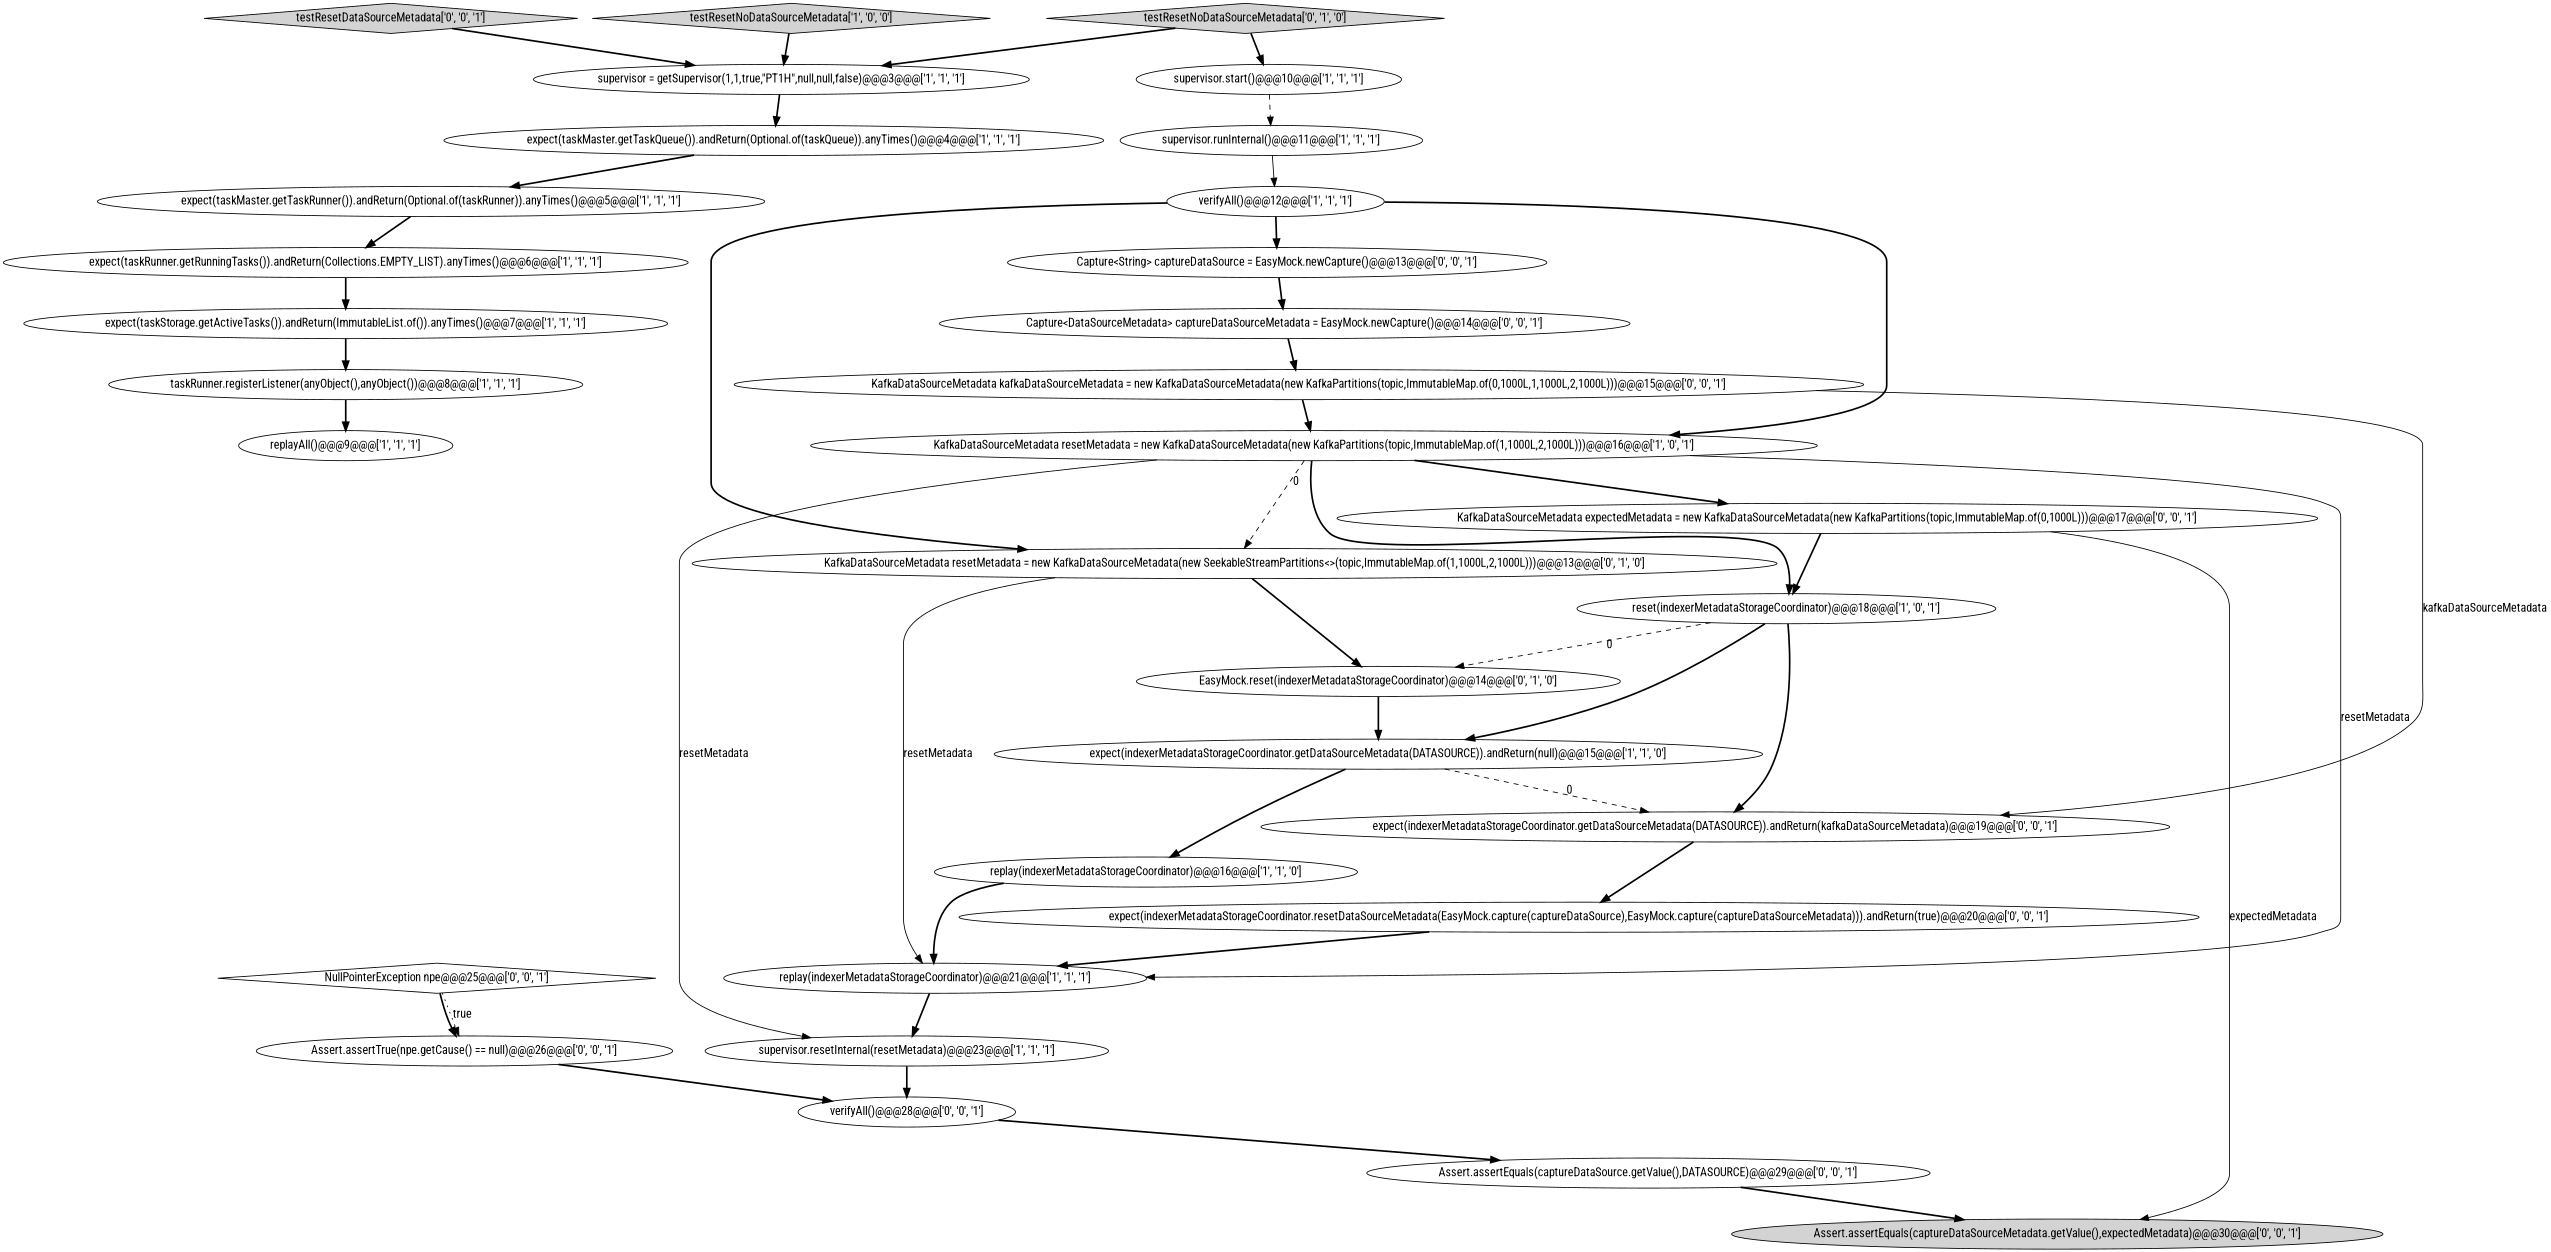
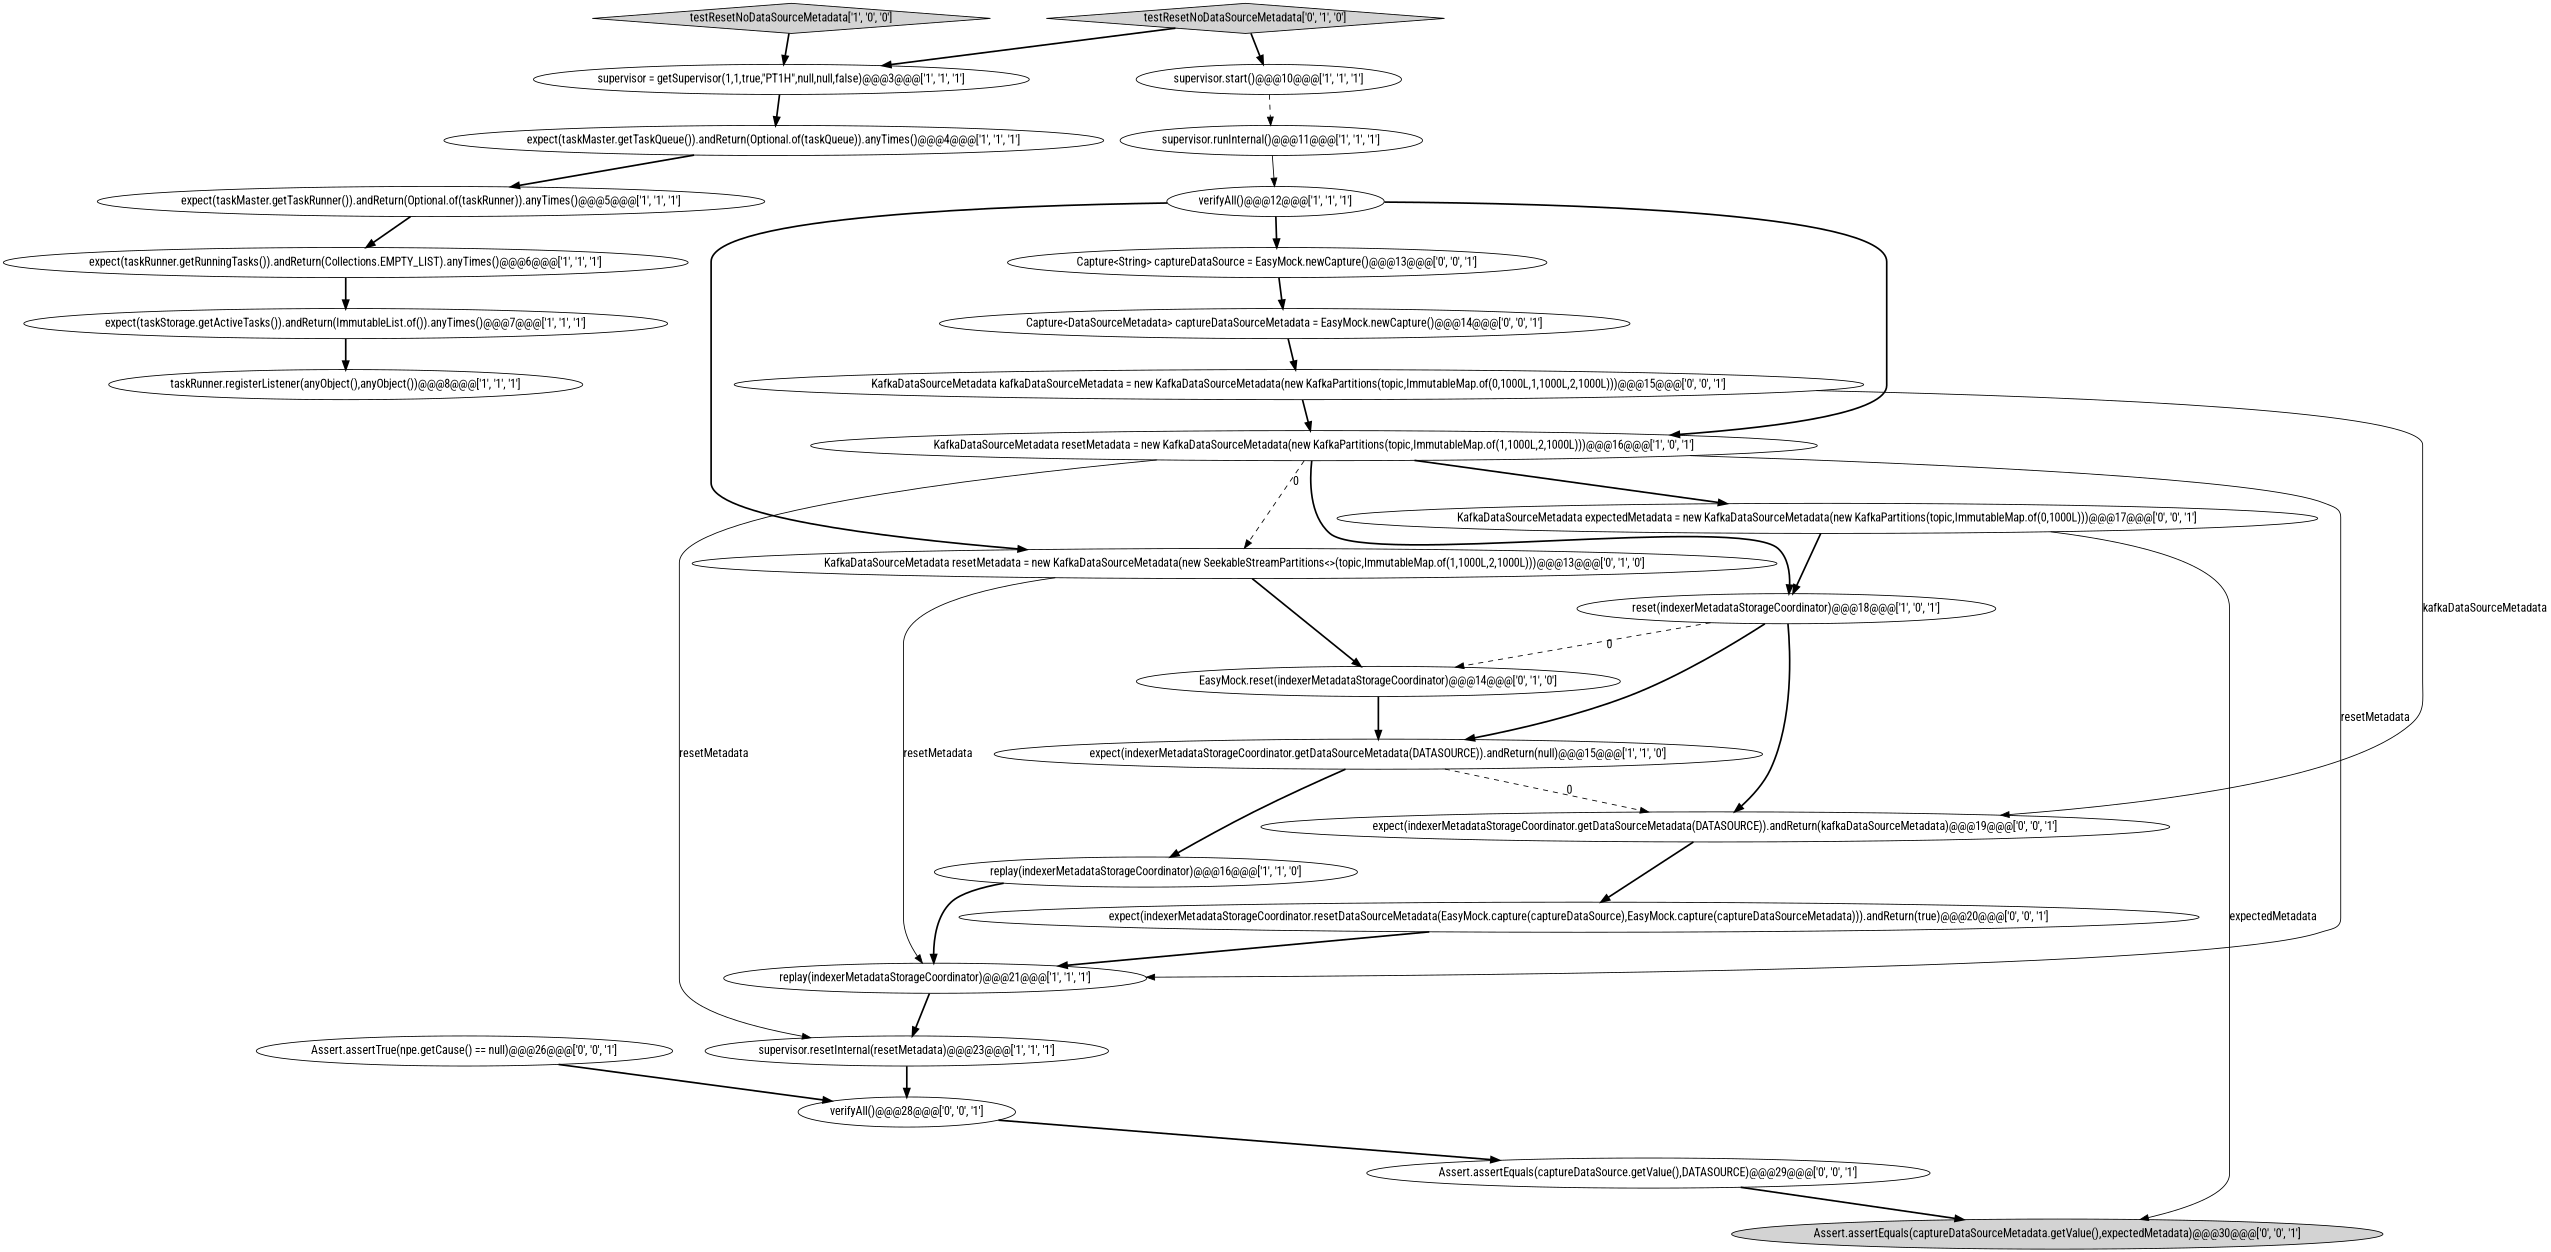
node "testResetDataSourceMetadata['0', '0', '1']": removed
node "replayAll()@@@9@@@['1', '1', '1']": removed
node "NullPointerException npe@@@25@@@['0', '0', '1']": removed
